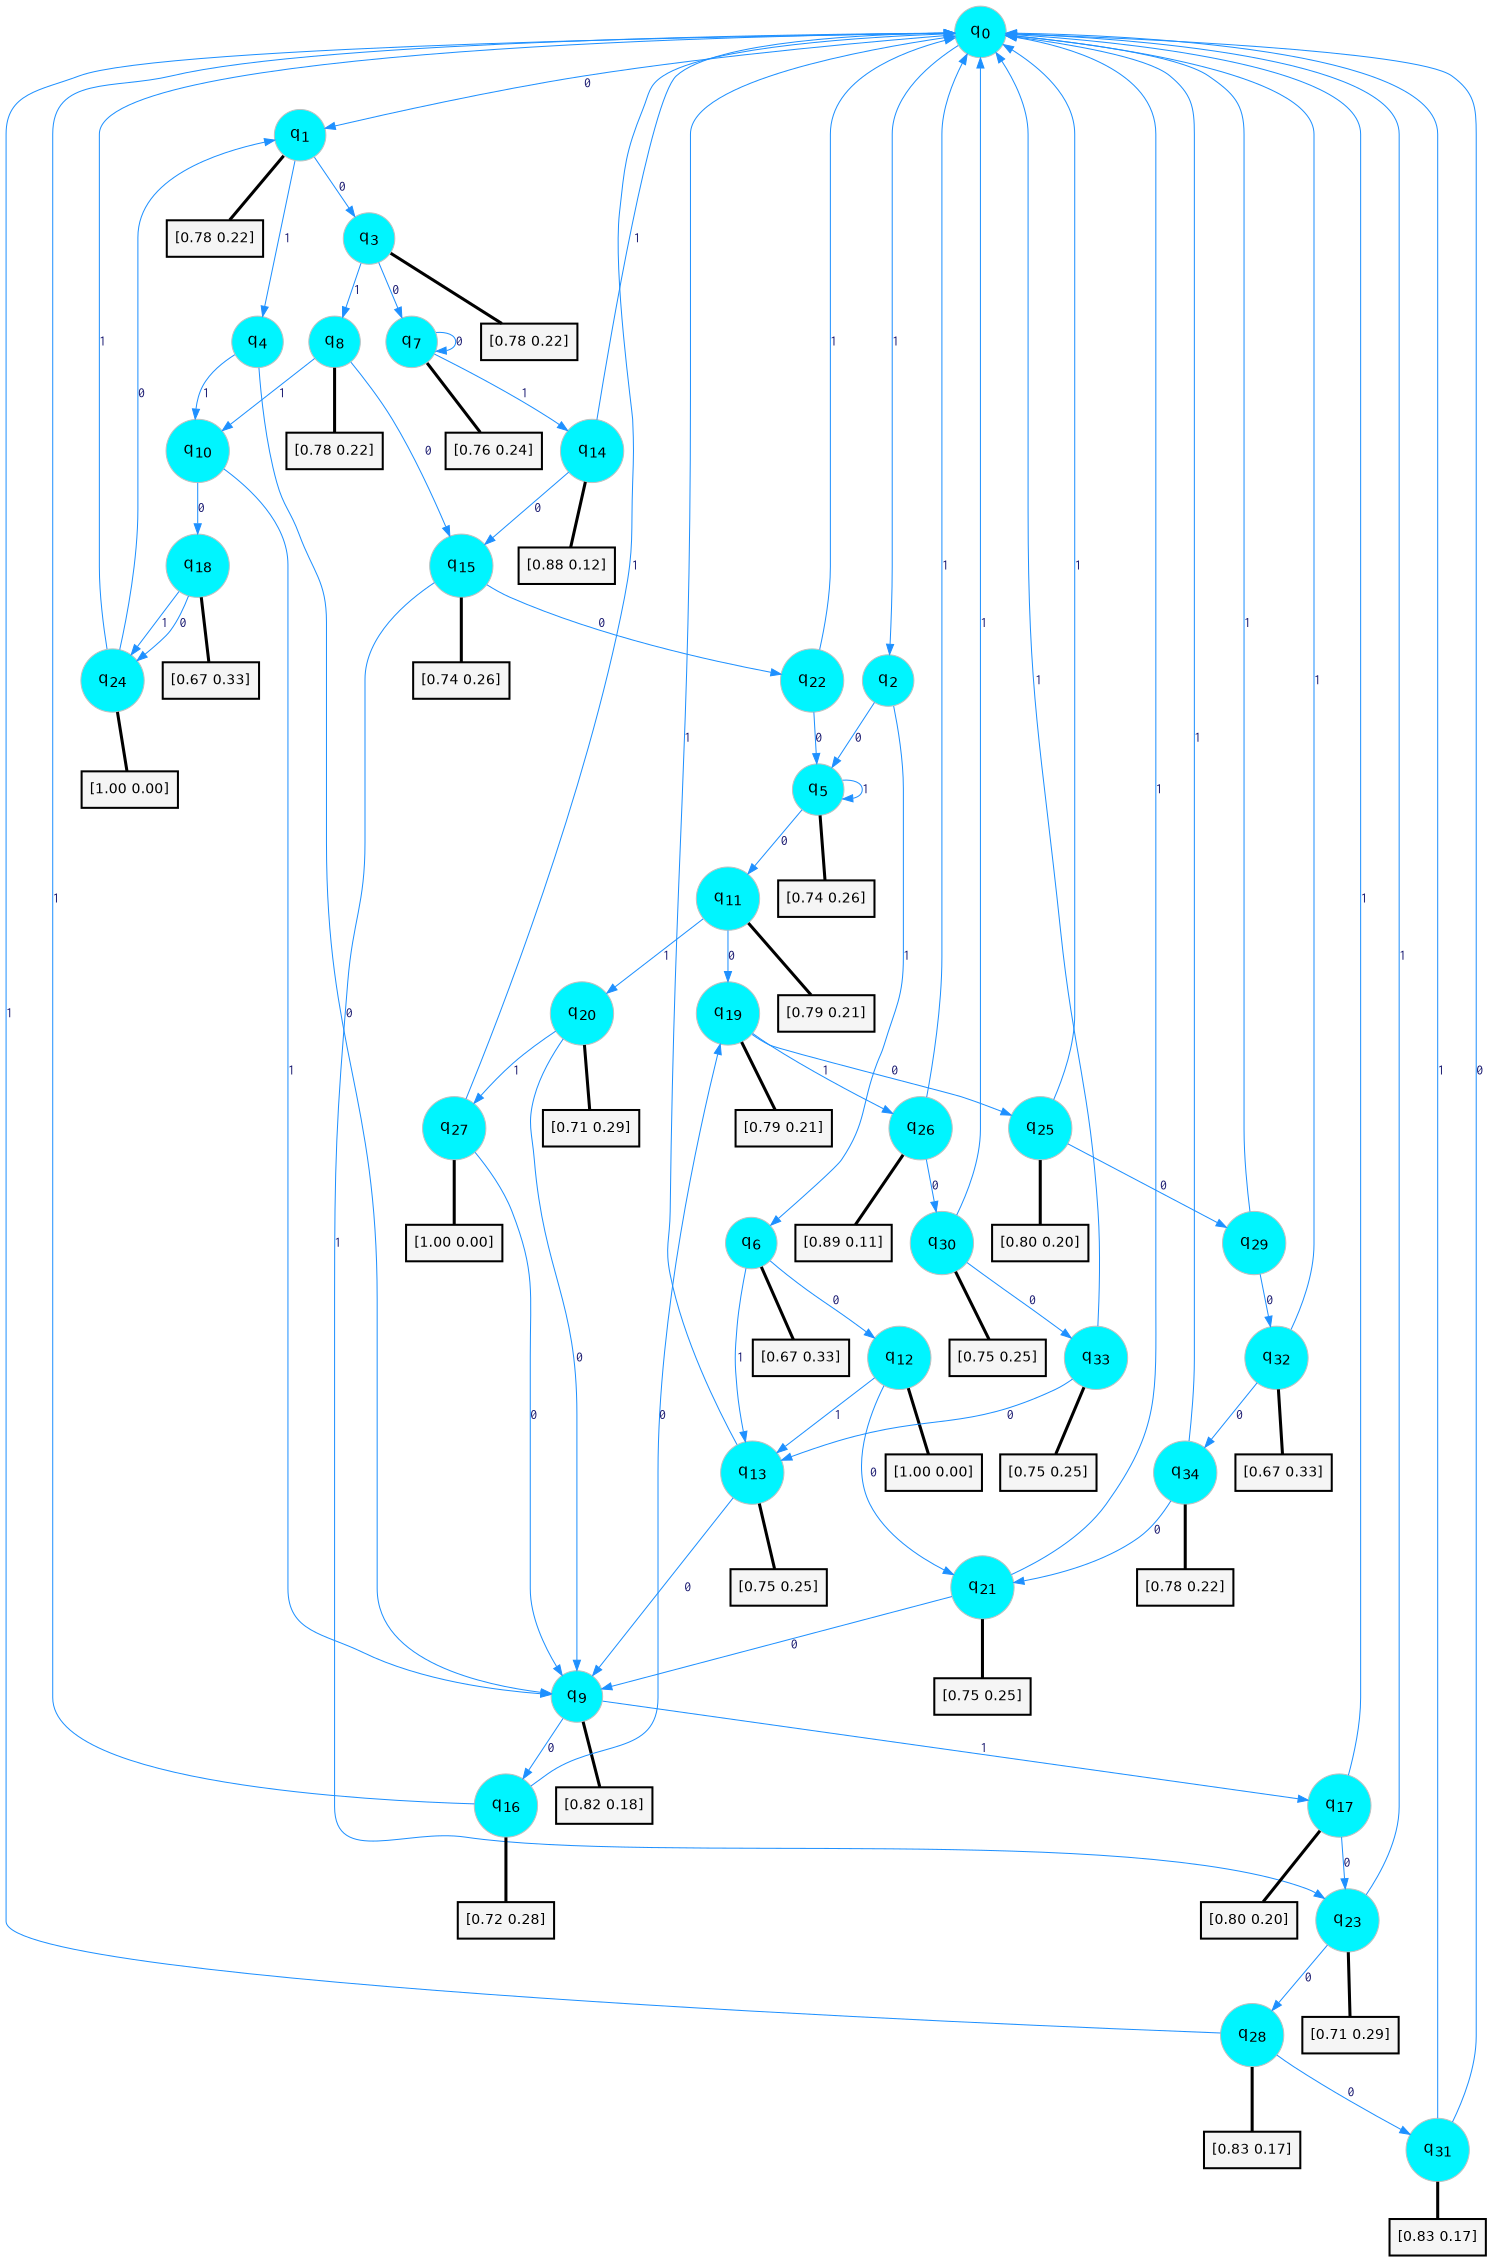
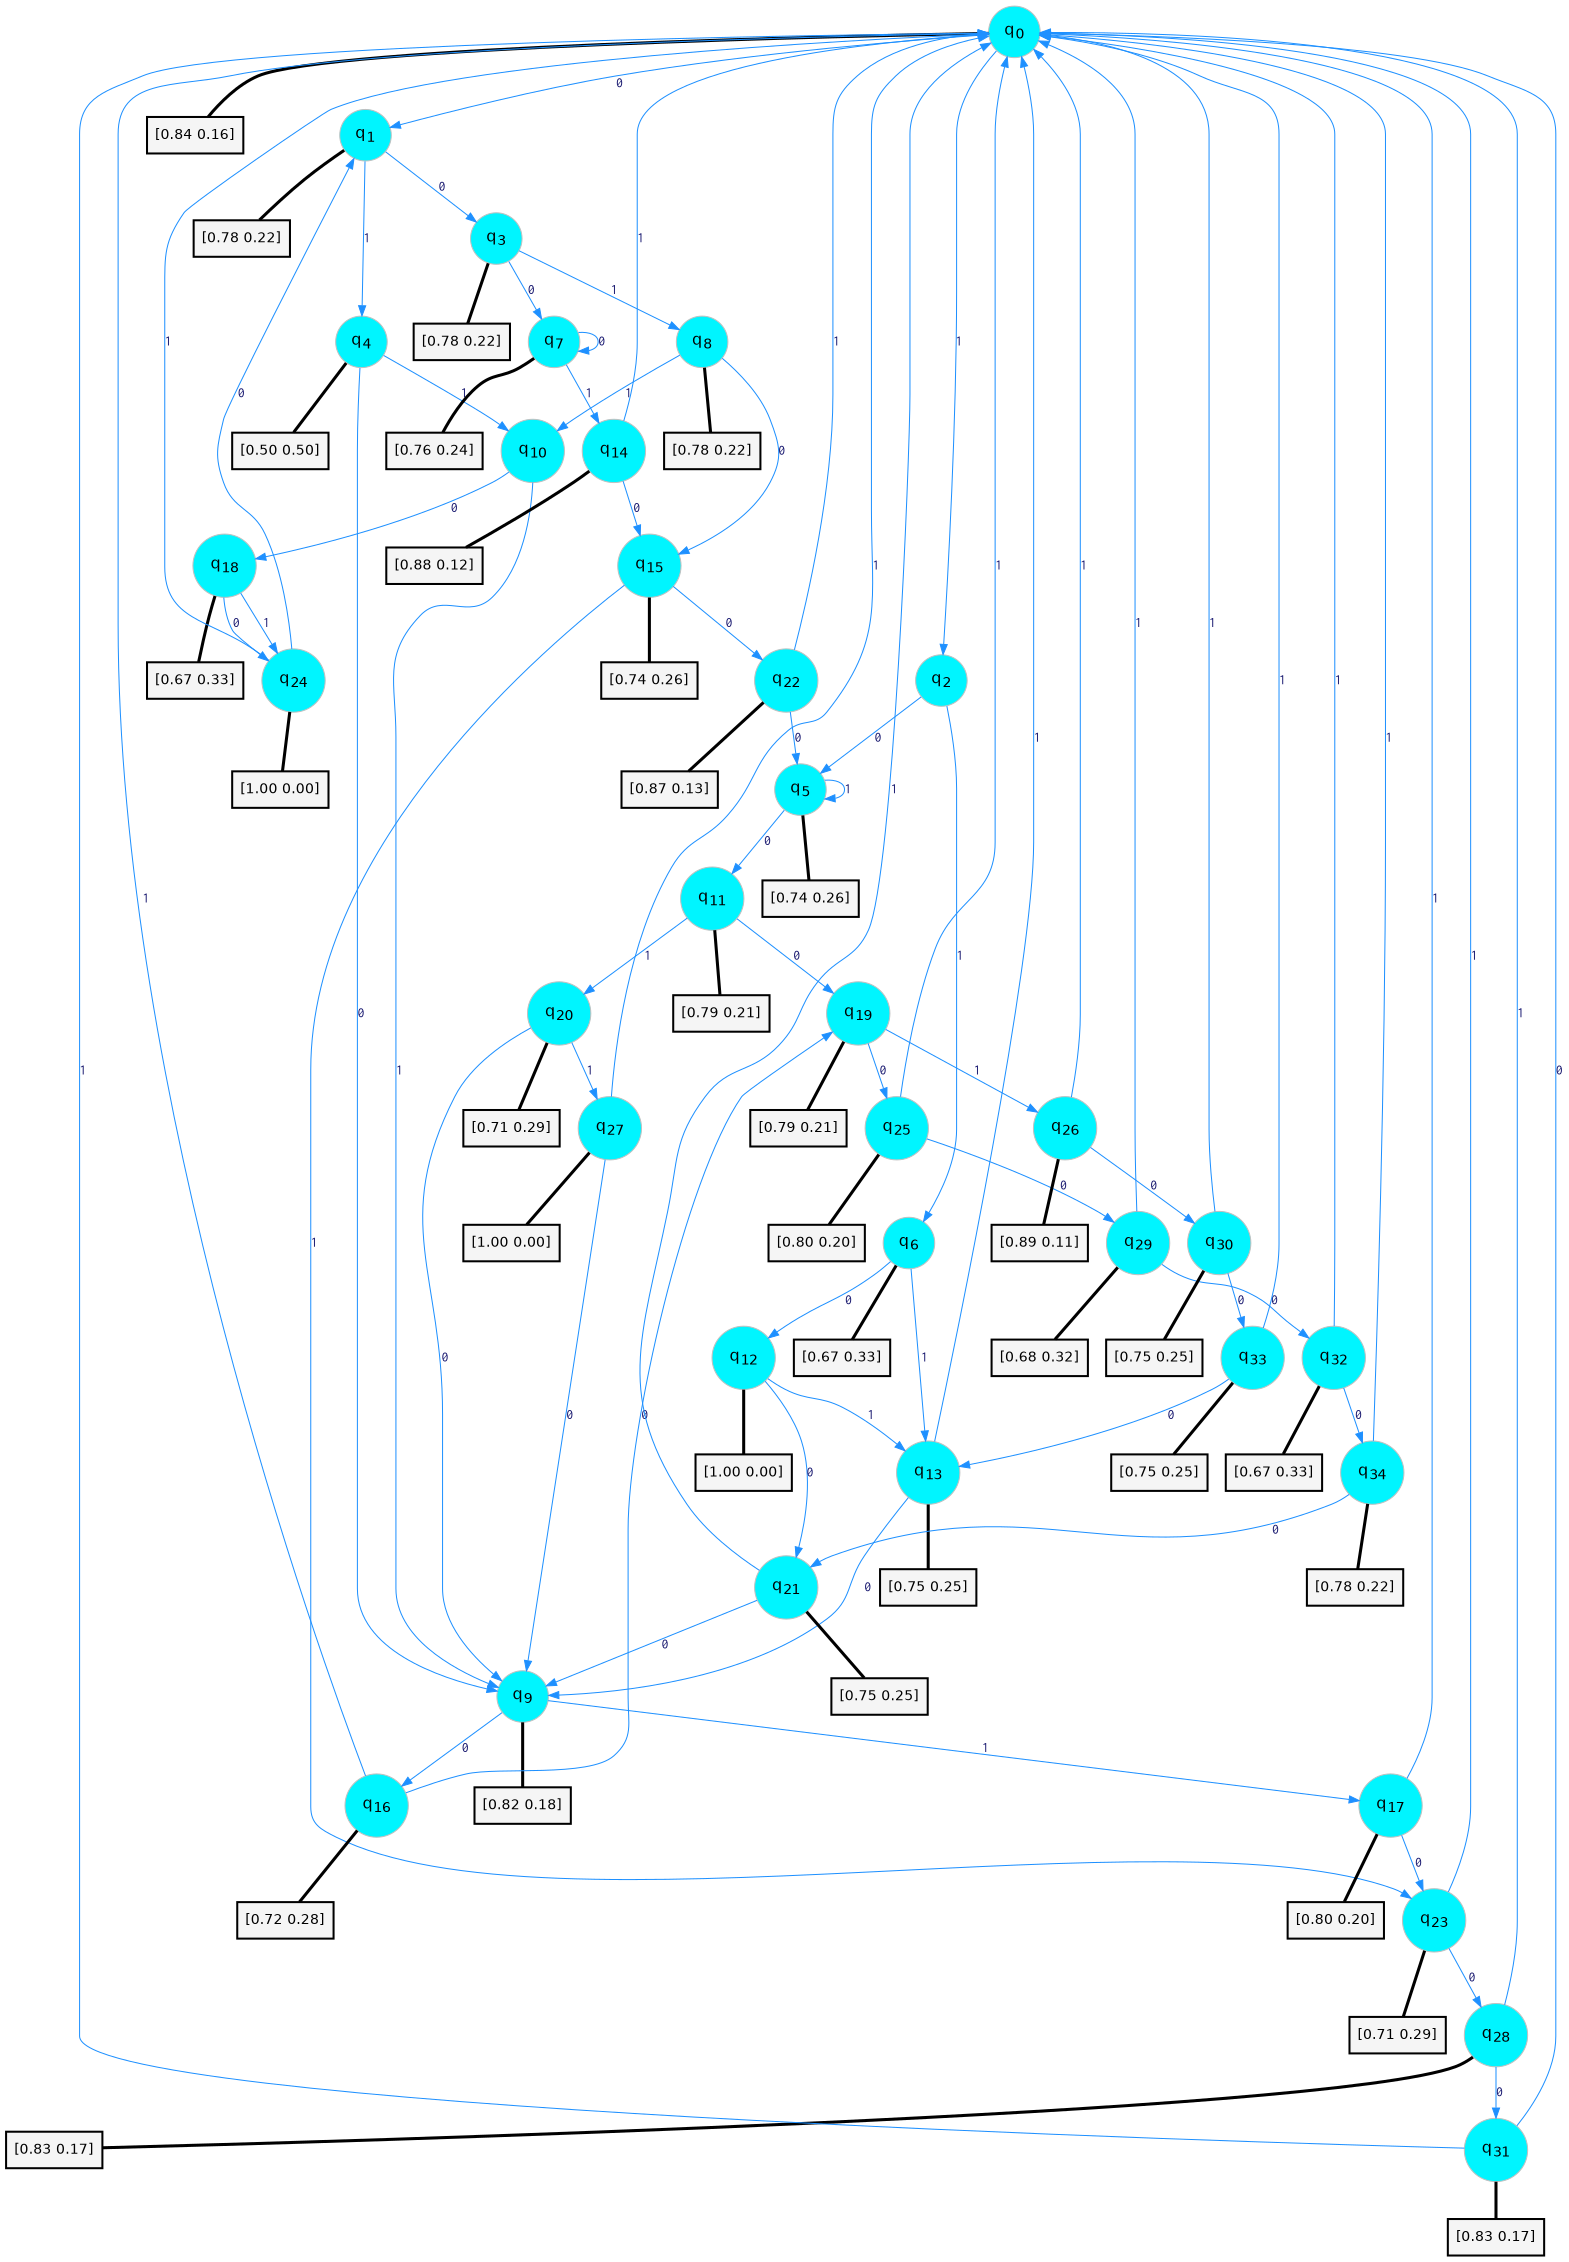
node "[0.84 0.16]": added
node "[0.50 0.50]": added
node "[0.87 0.13]": added
node "[0.68 0.32]": added
